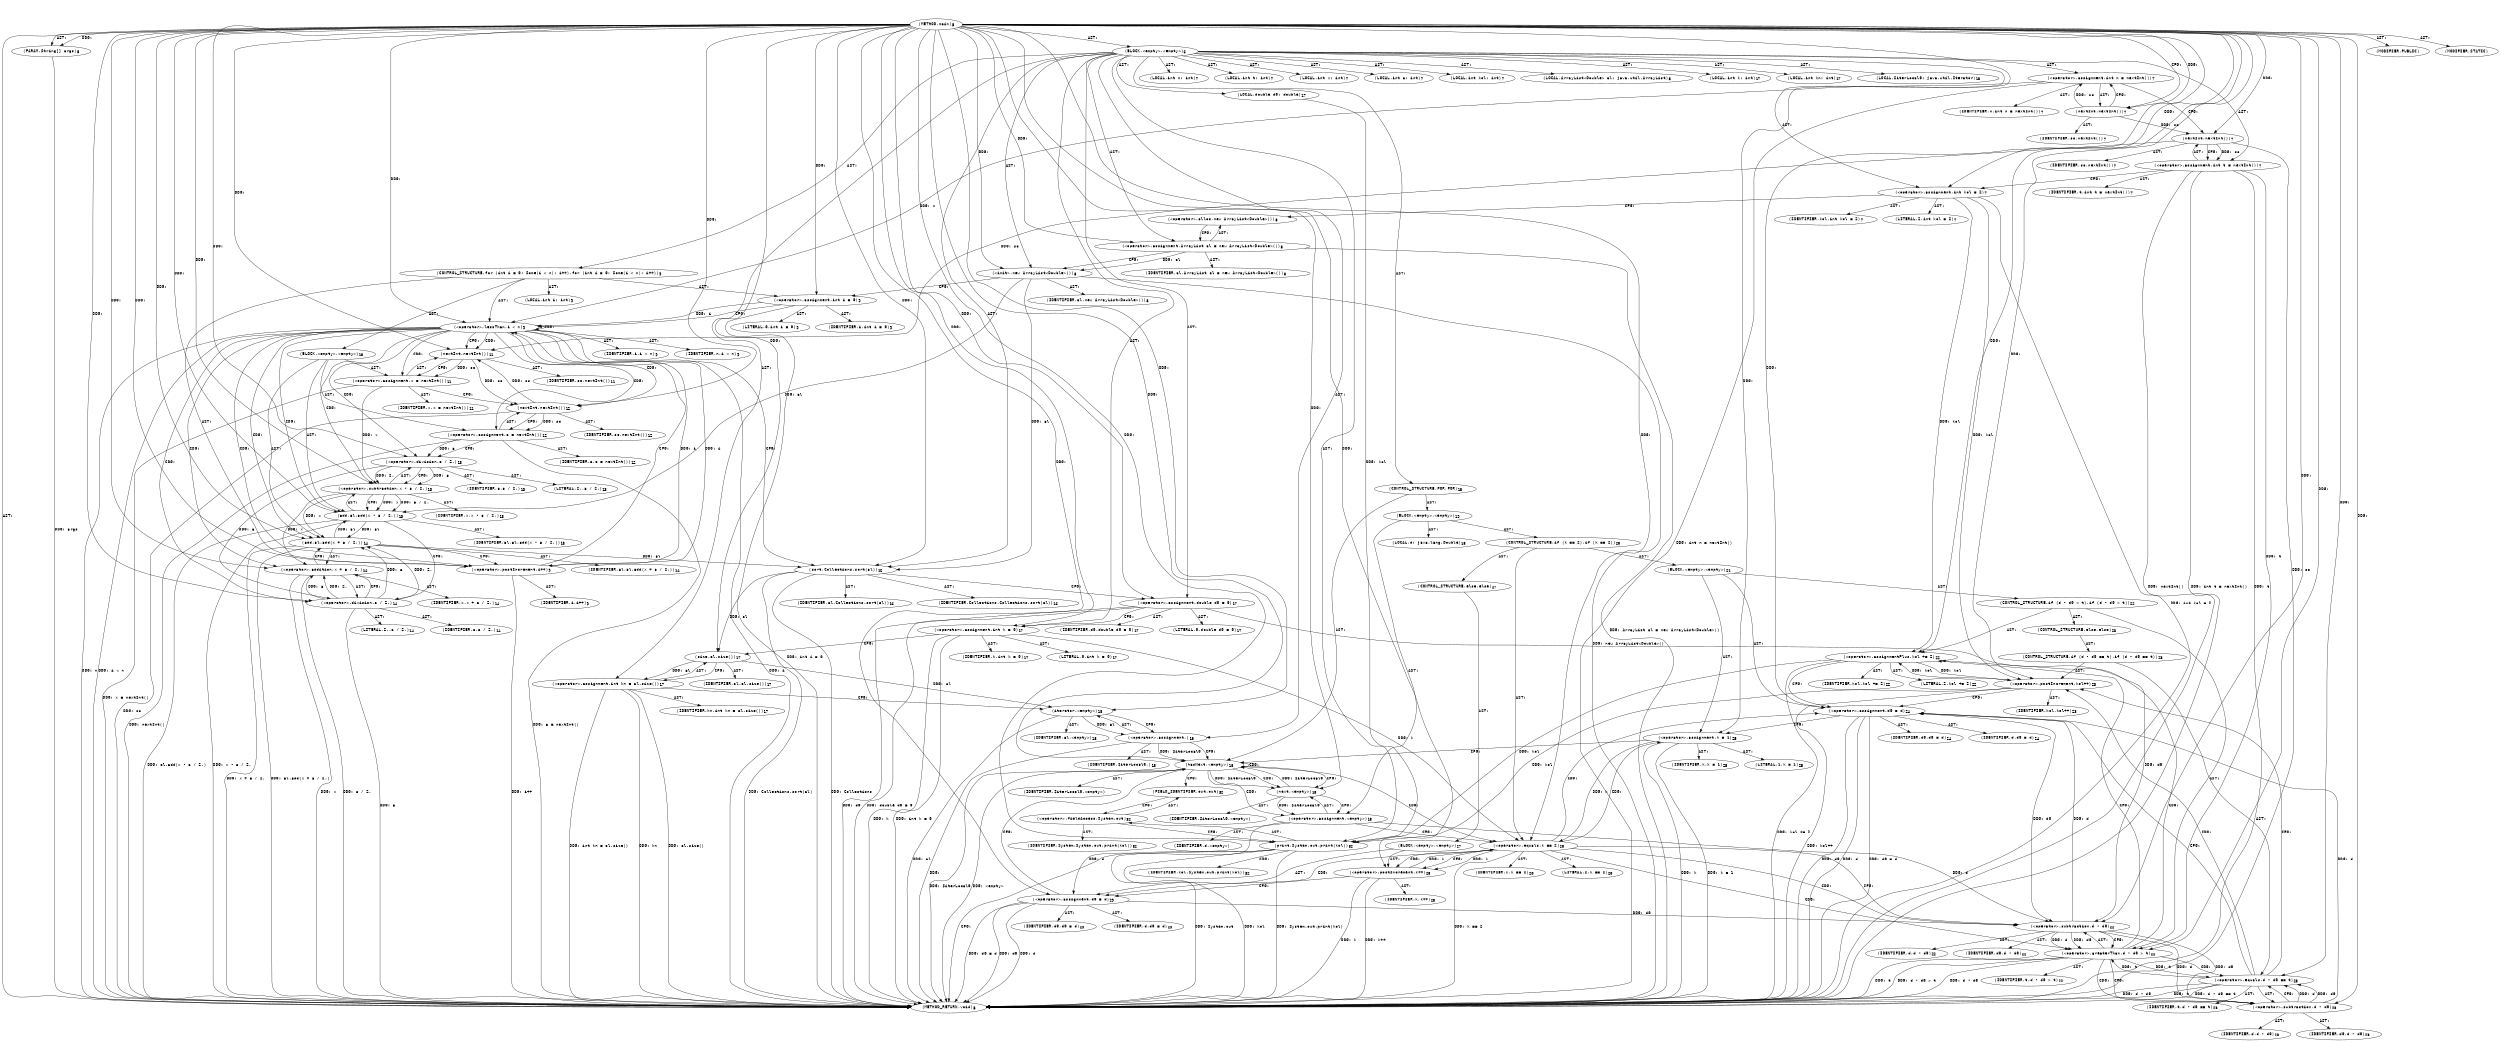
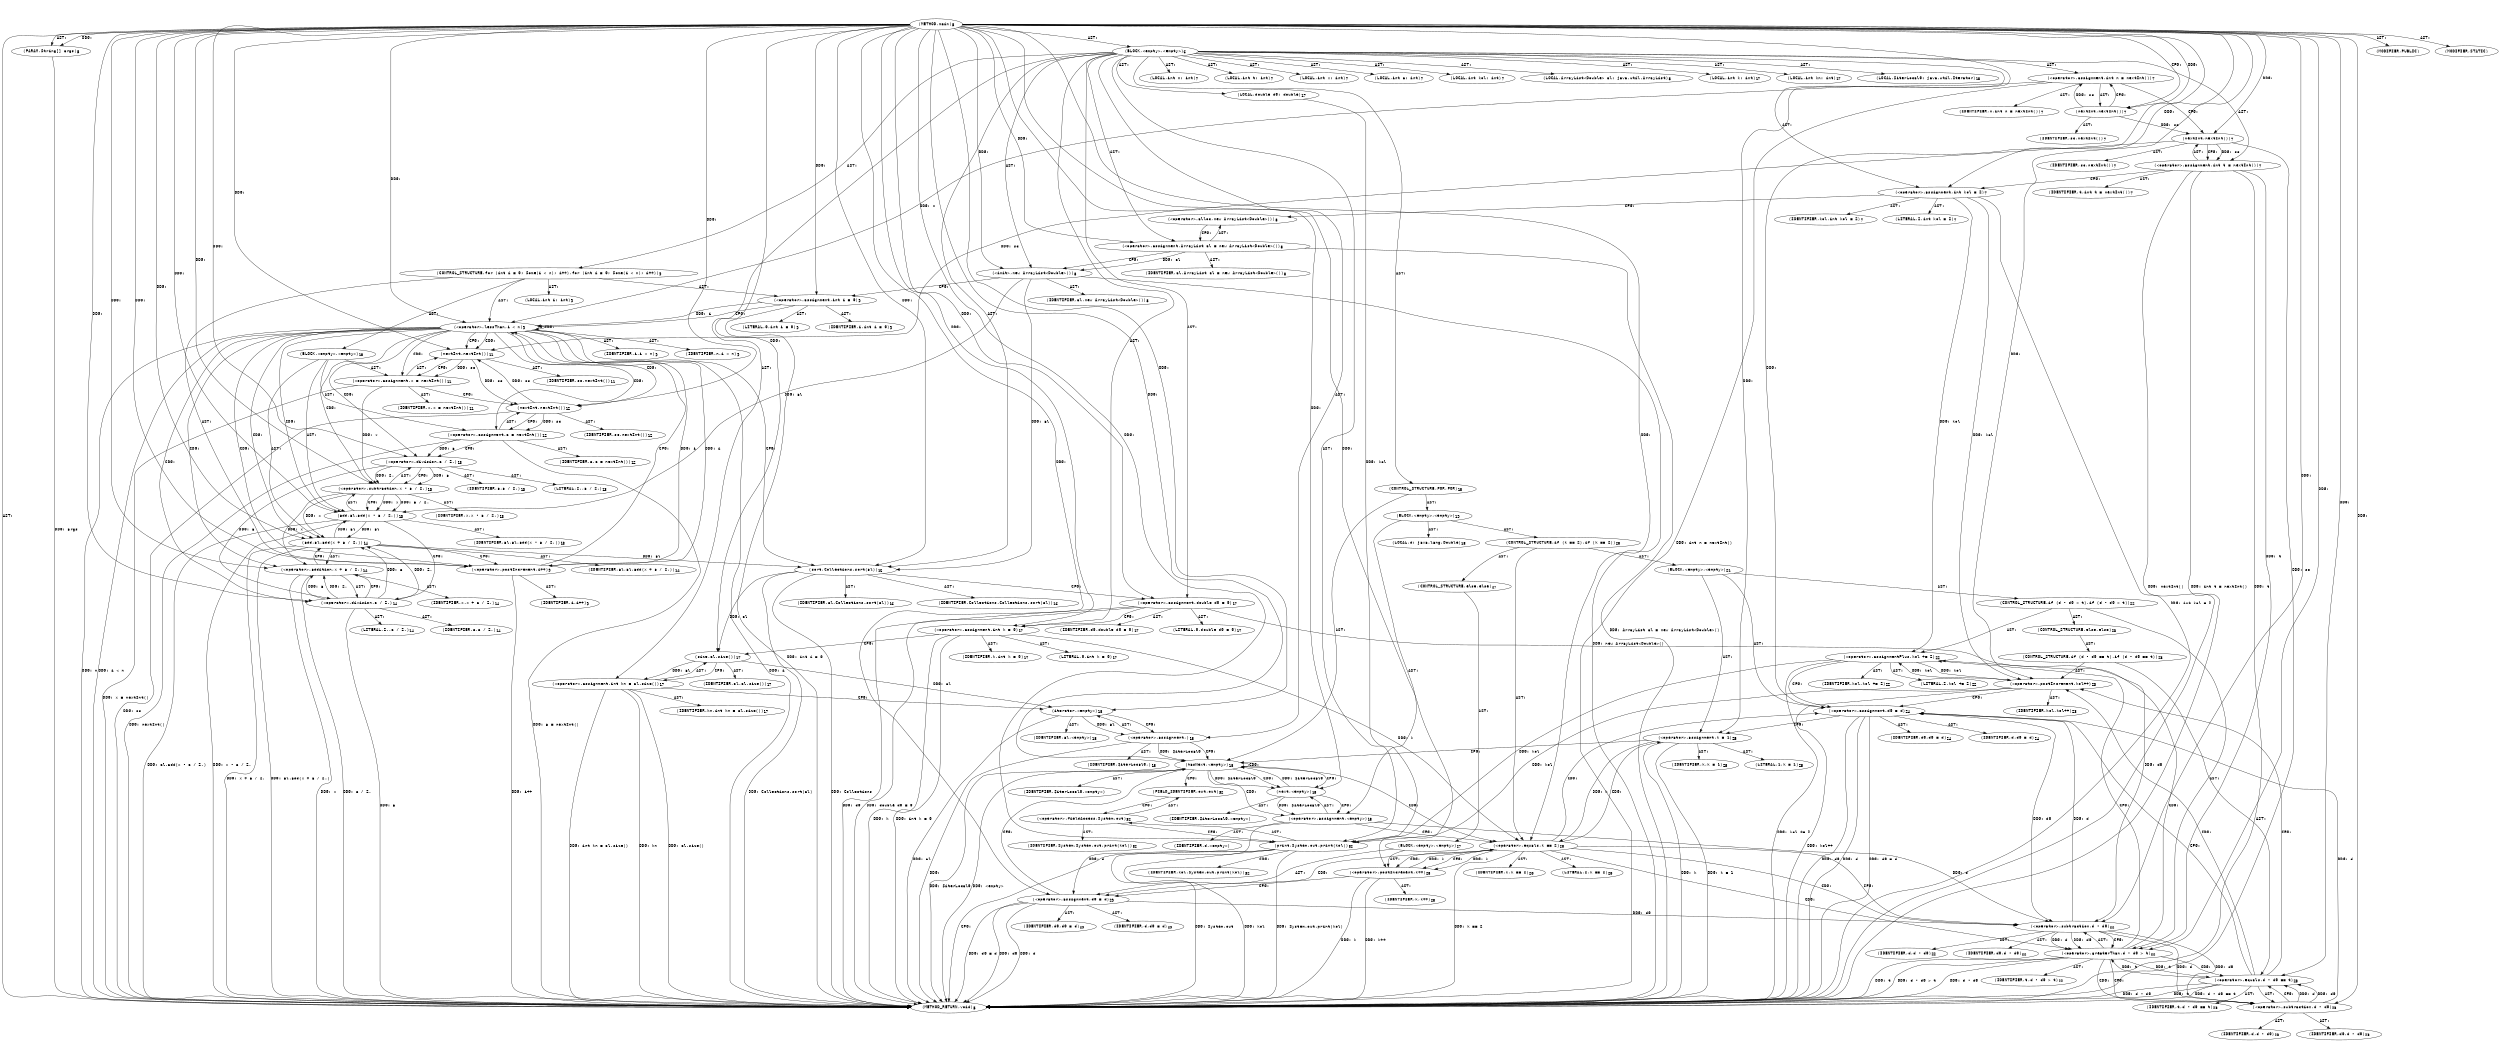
edge "(METHOD,main)" -> "(<operator>.assignmentPlus,kol += 2)": removed, label "DDG:"
